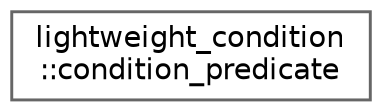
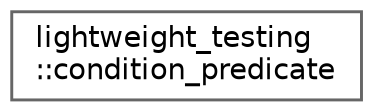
node "lightweight_condition ::condition_predicate": label "lightweight_condition ::condition_predicate" -> "lightweight_testing ::condition_predicate"
